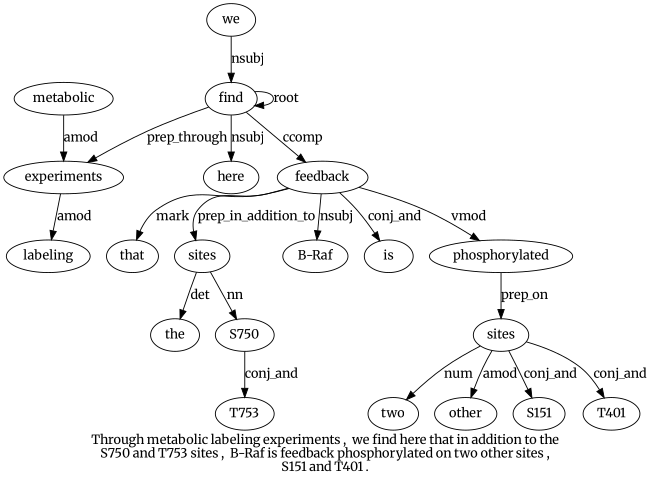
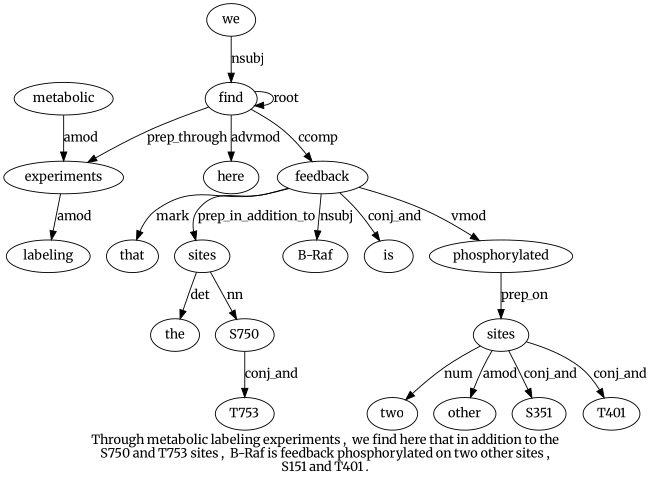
edge "find" -> "here": label "nsubj" -> "advmod"
node "S151": label "S151" -> "S351"
